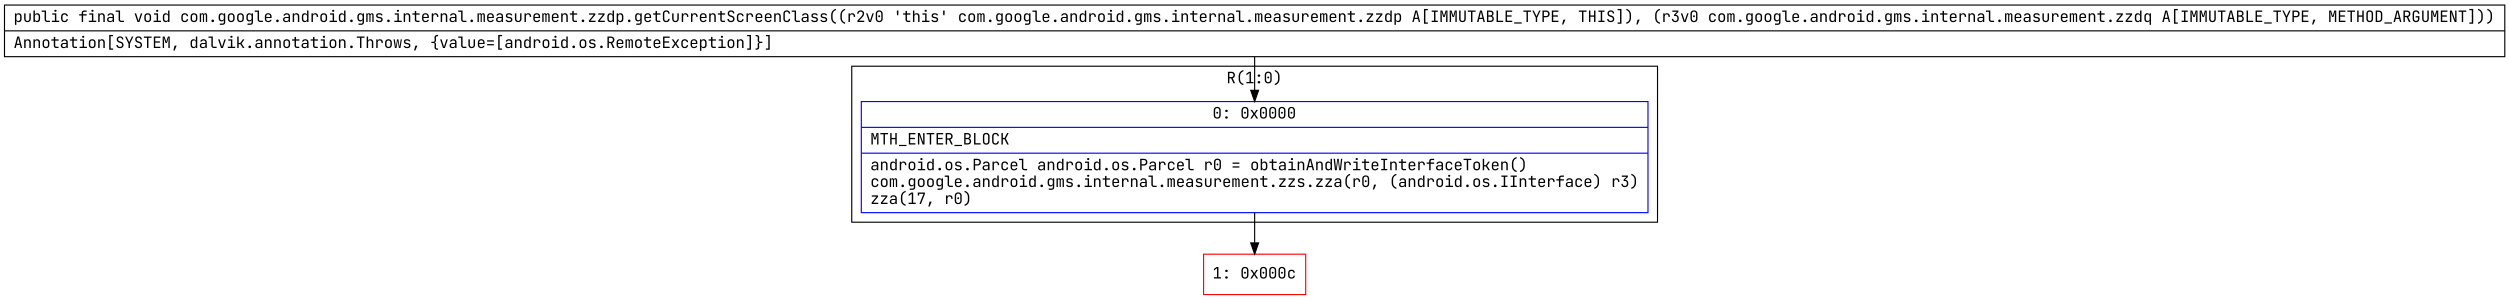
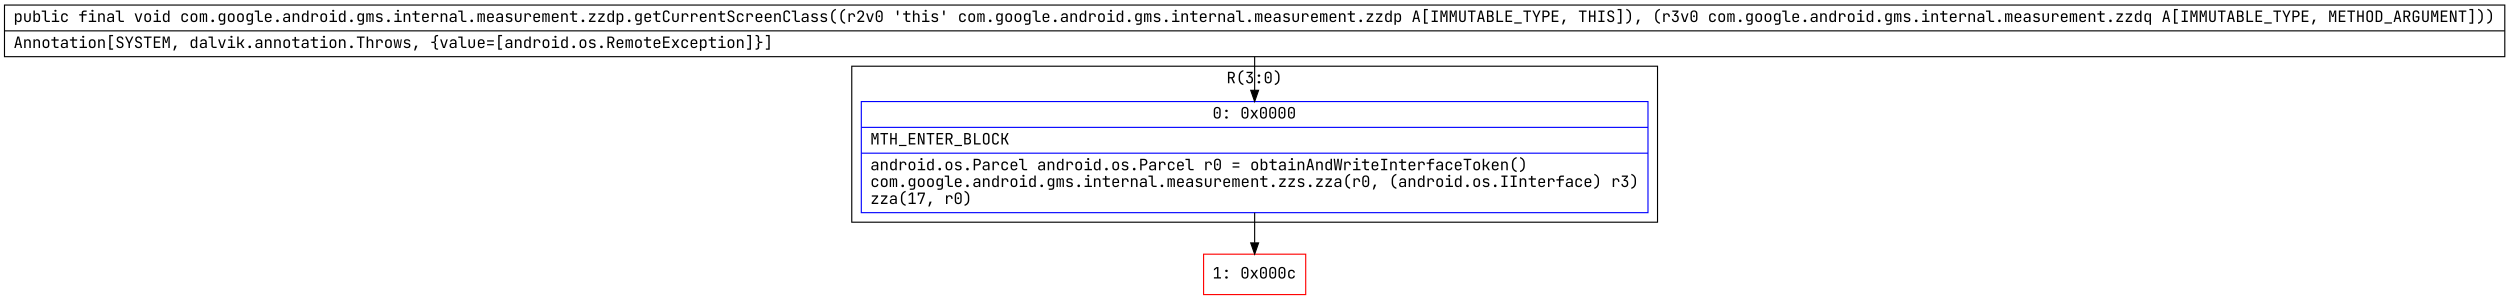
cluster "R(1:0)": label "R(1:0)" -> "R(3:0)"
